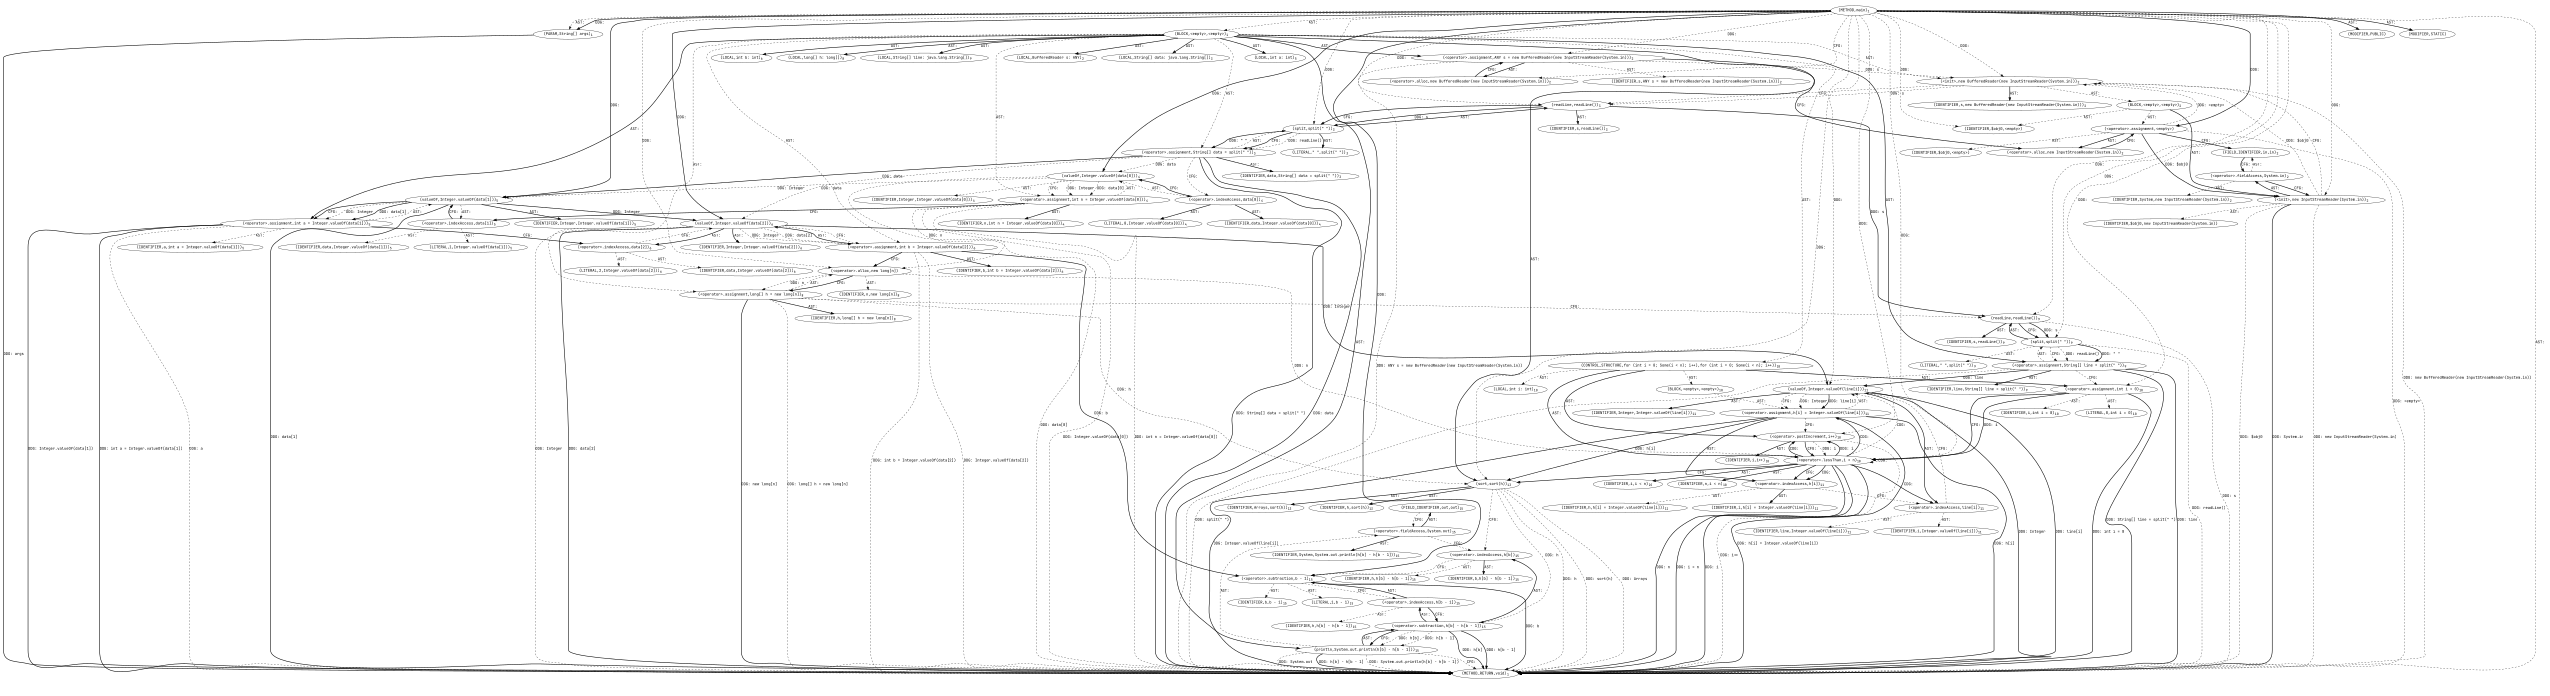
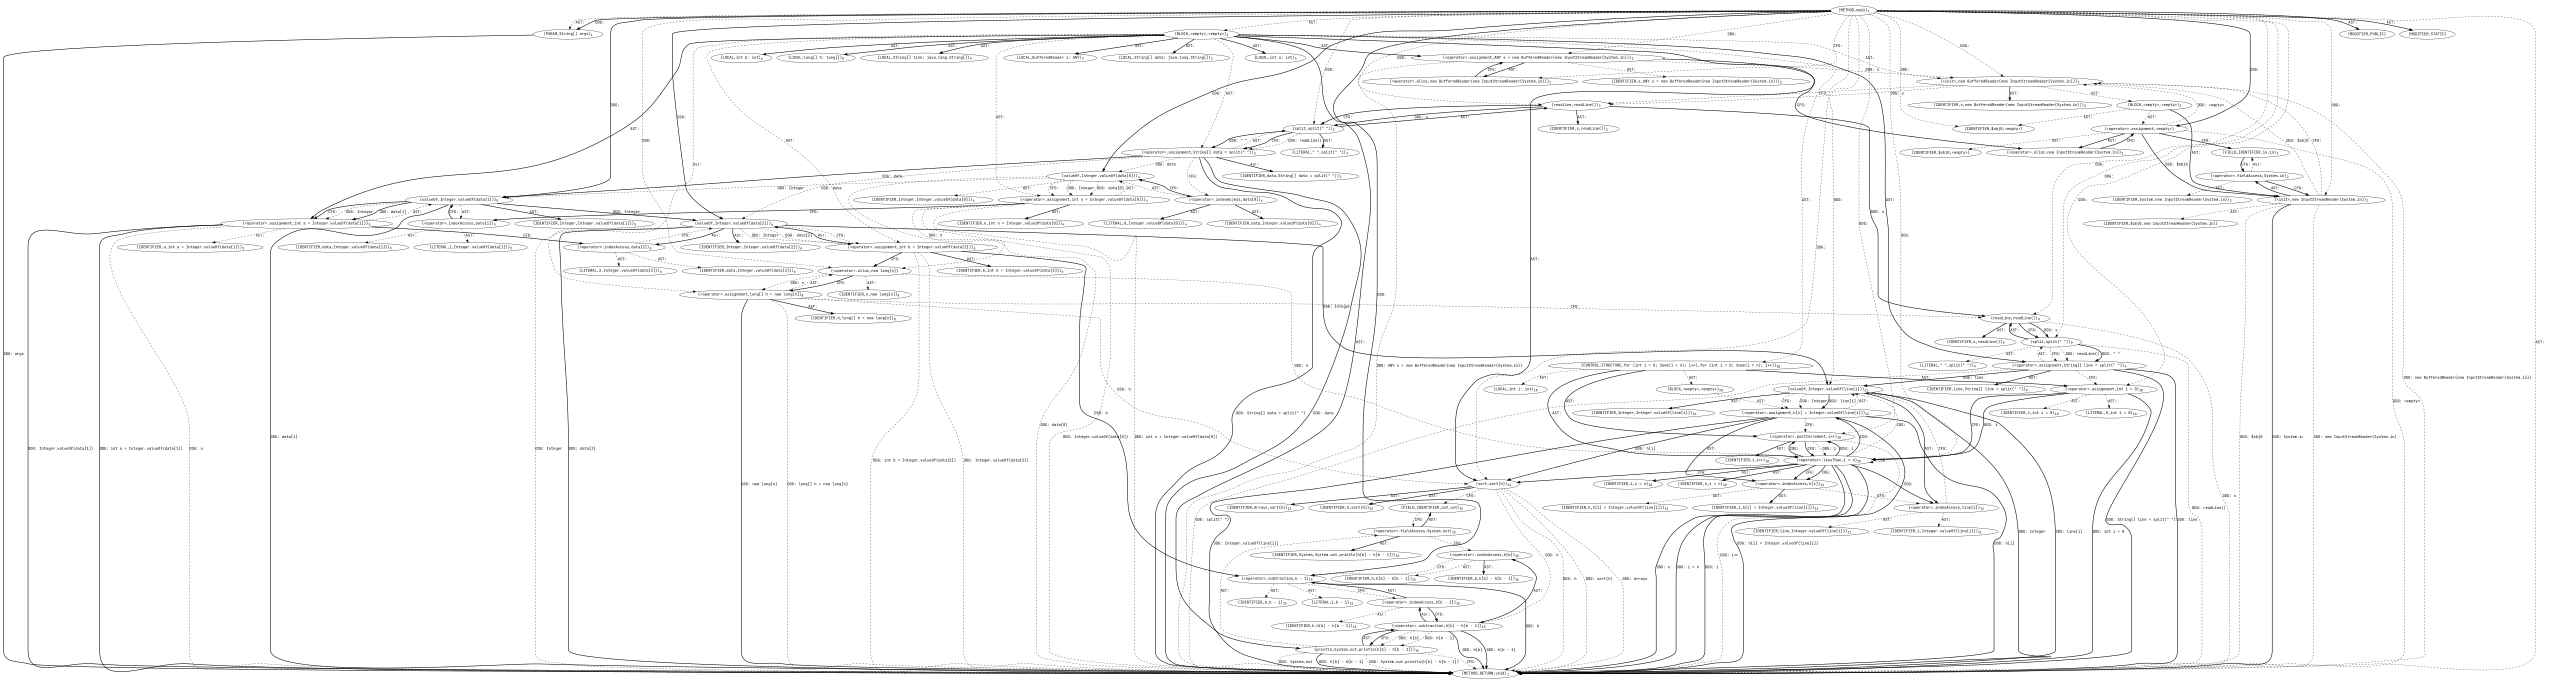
edge "(sort,sort(h))" -> "(<operator>.indexAccess,h[b])": now "(sort,sort(h))" -> "(FIELD_IDENTIFIER,out,out)"
